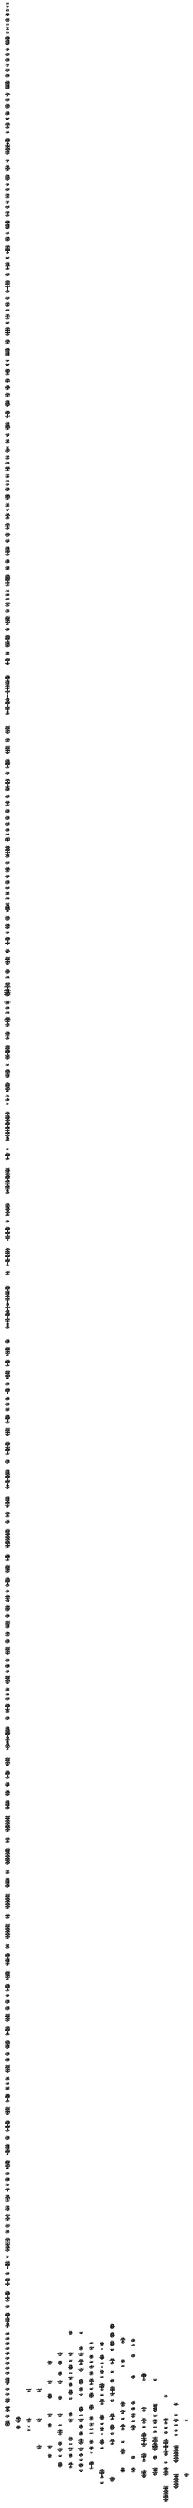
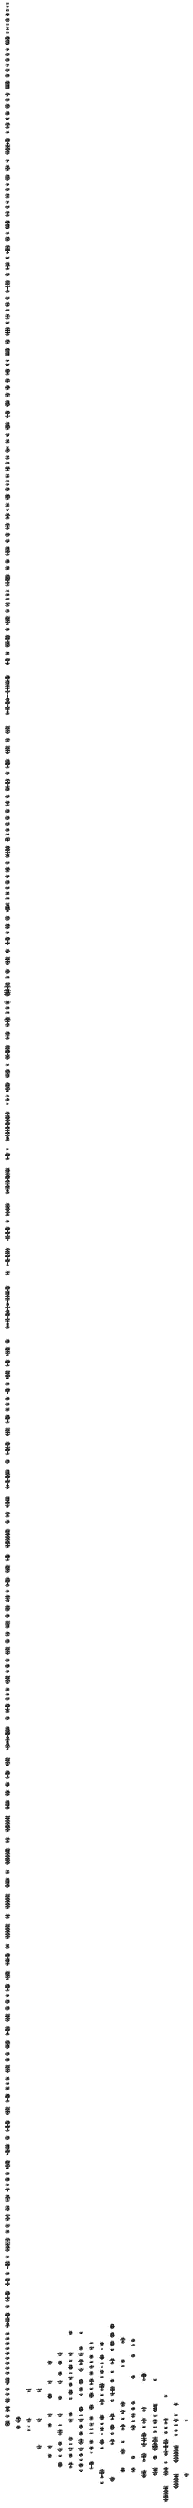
node "# 0x474 SUB JUMP": label "# 0x474 SUB JUMP" -> "# 0x474 JUMPDEST JUMP"
